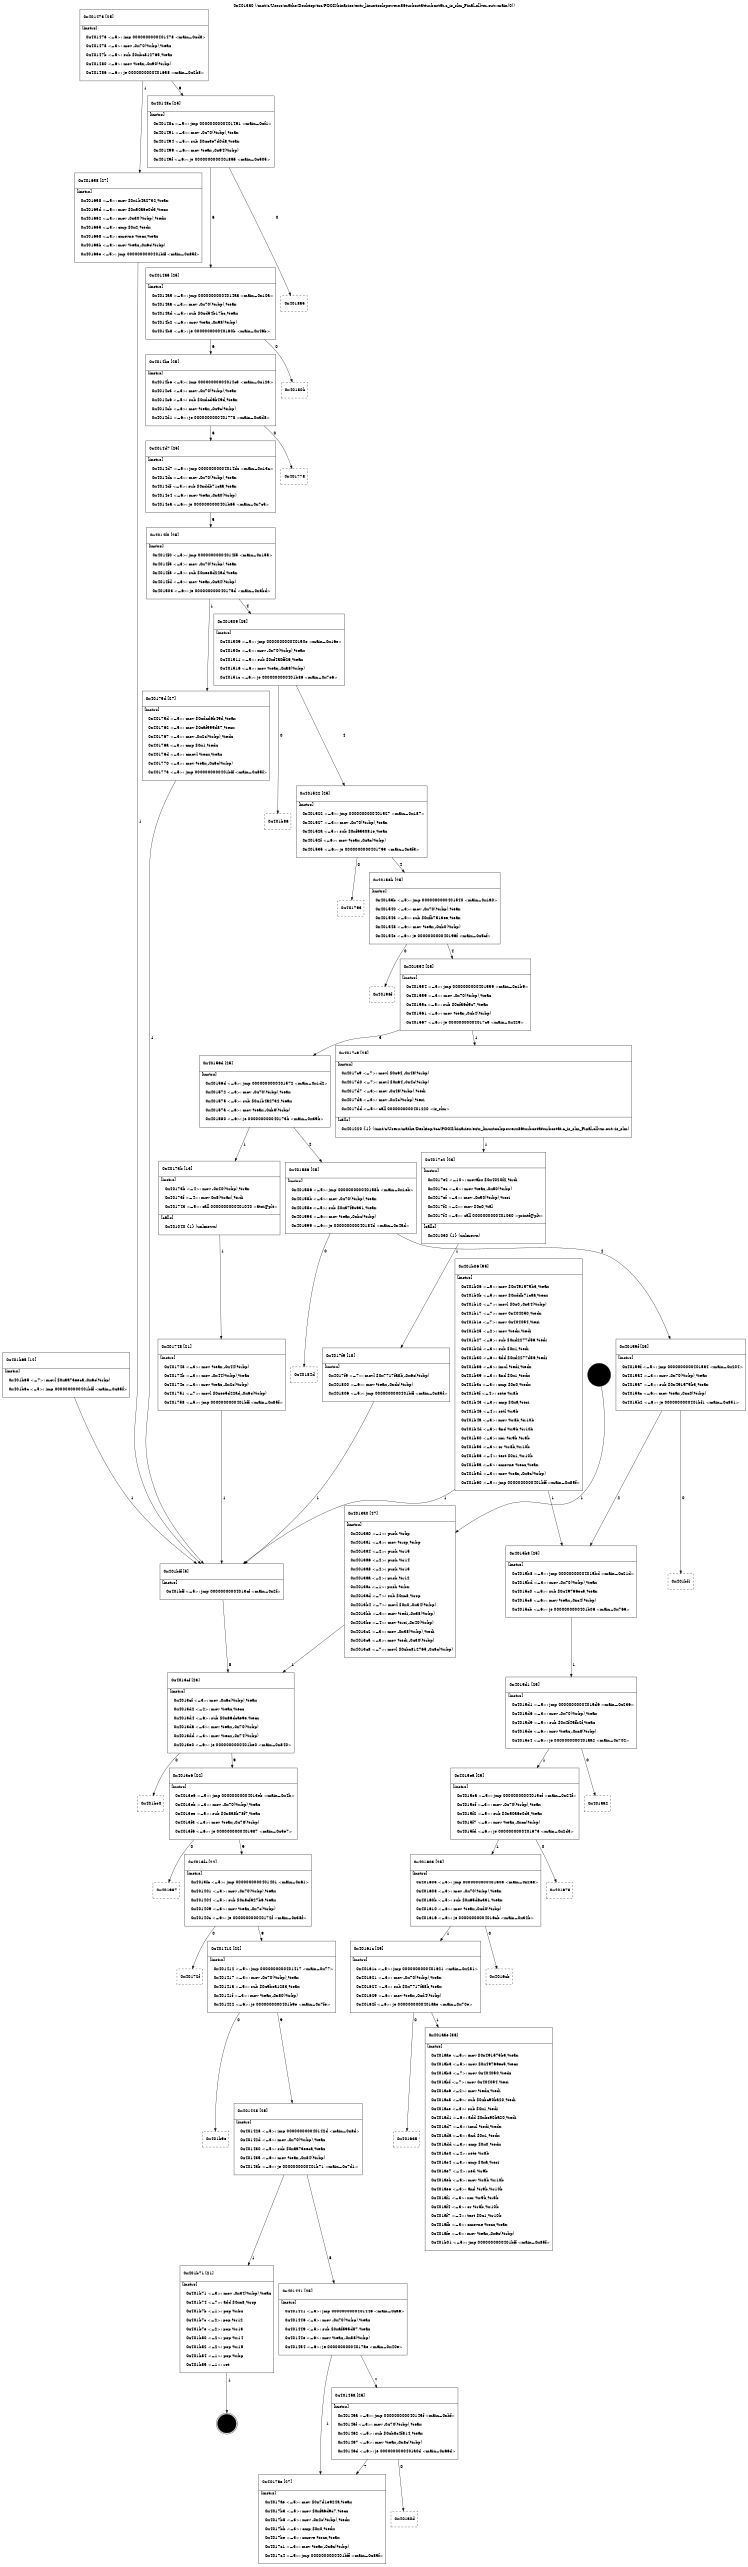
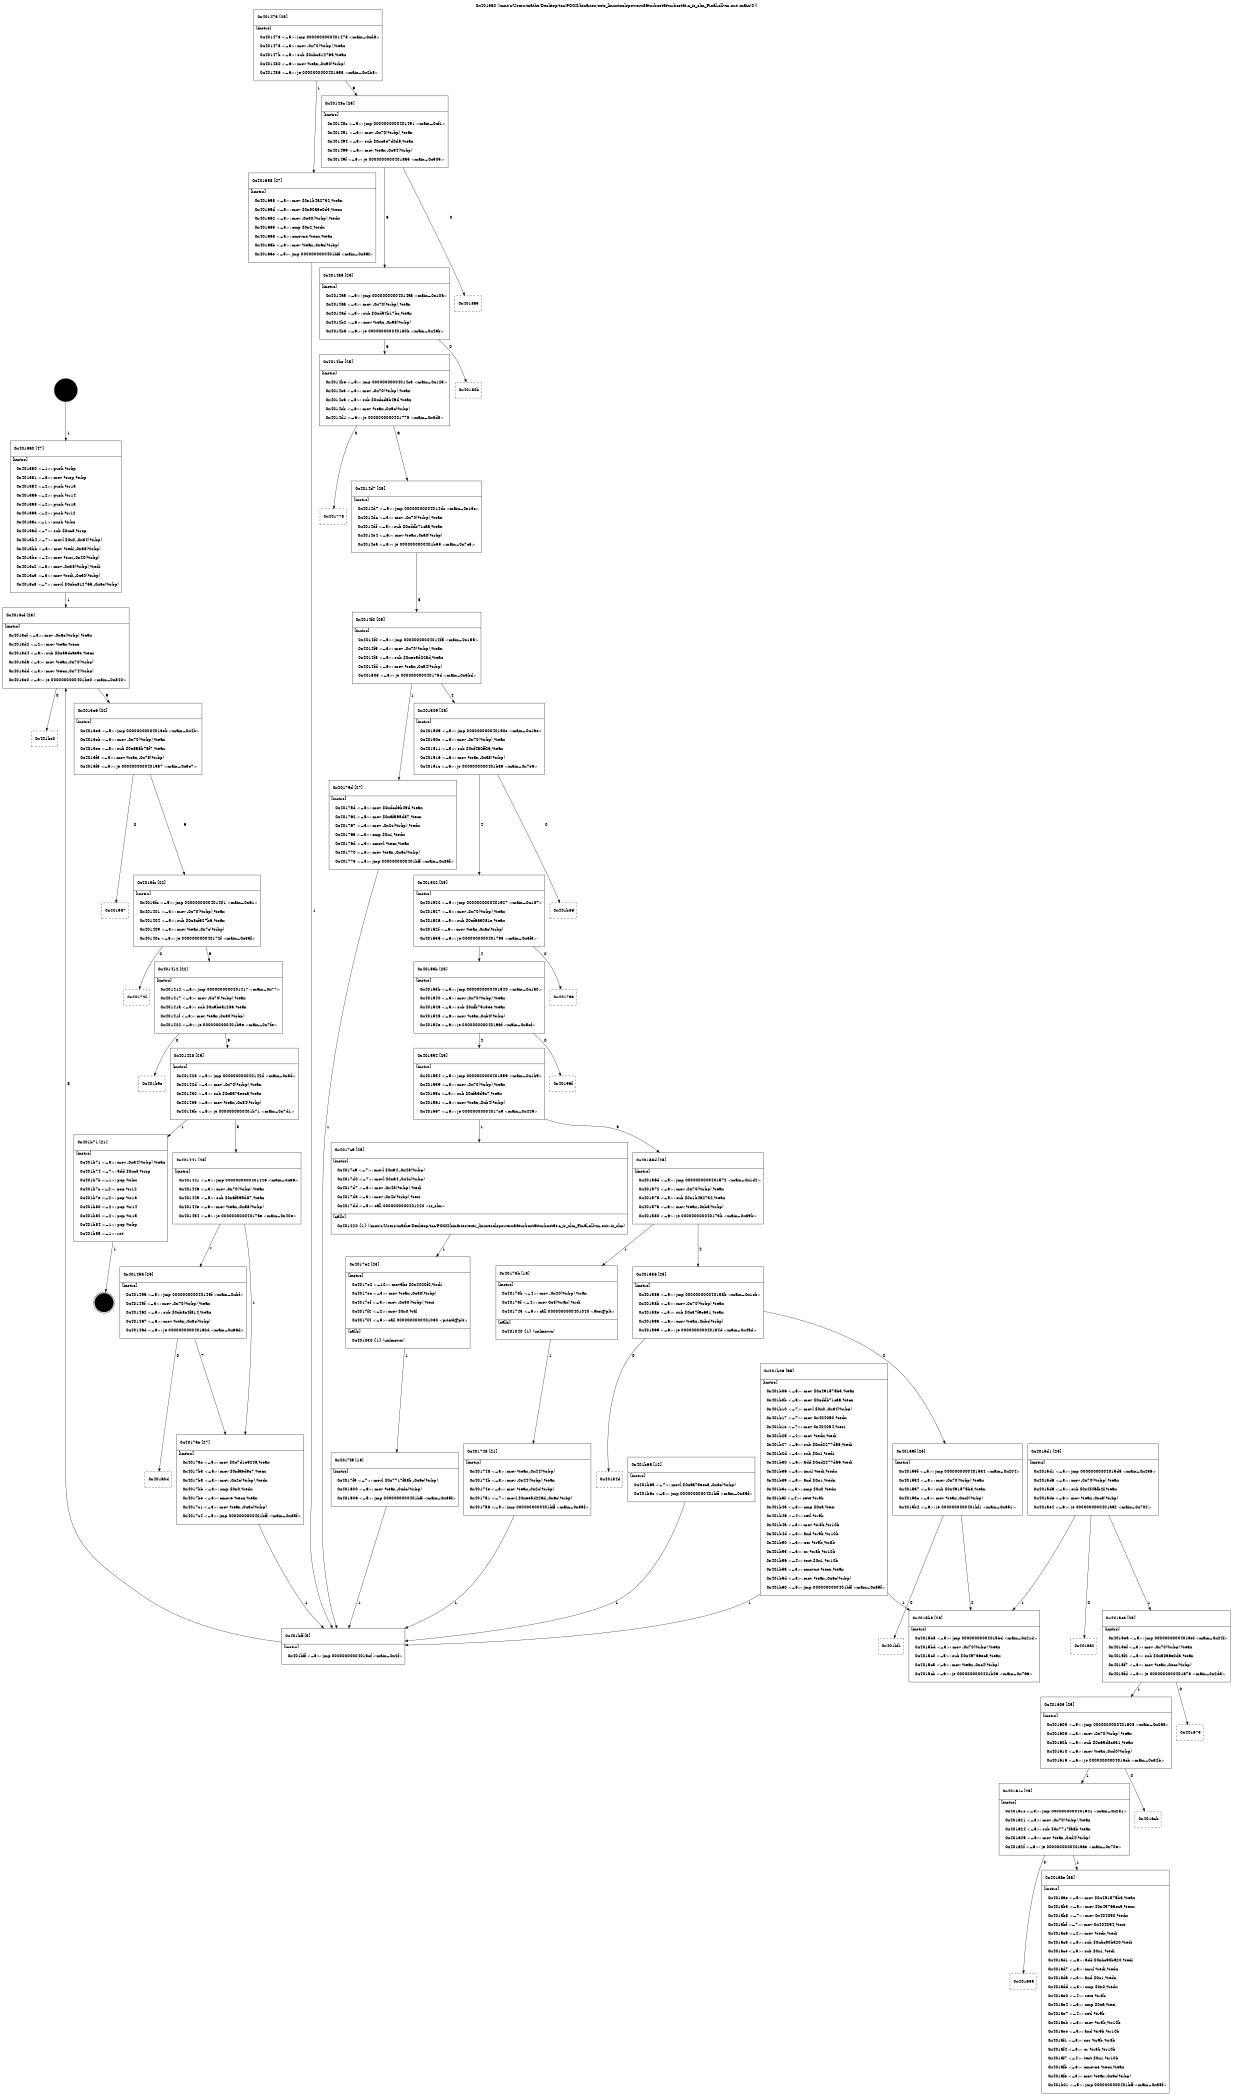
edge "0x4017ae [27]" -> "0x401bff [5]": added, label "1"
edge "0x4015b8 [25]" -> "0x4015d1 [25]": reversed
